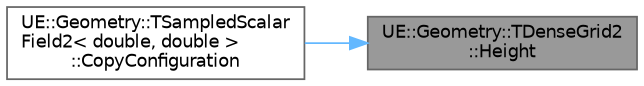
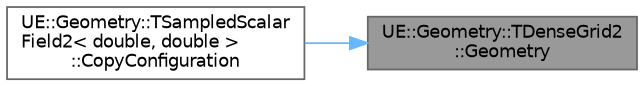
node "UE::Geometry::TDenseGrid2 ::Height": label "UE::Geometry::TDenseGrid2 ::Height" -> "UE::Geometry::TDenseGrid2 ::Geometry"
